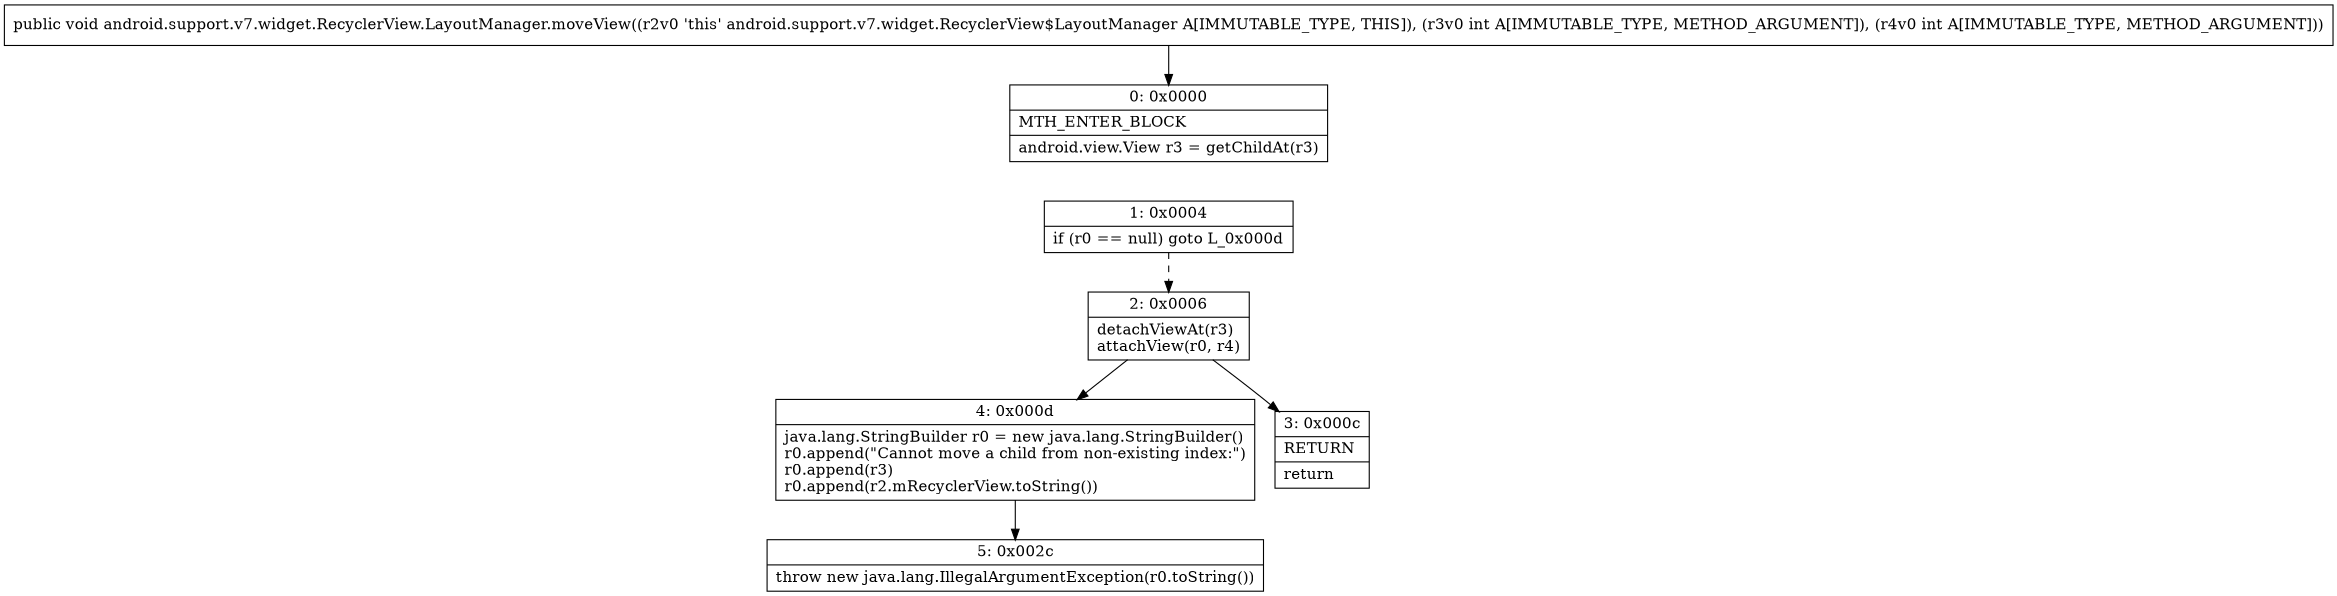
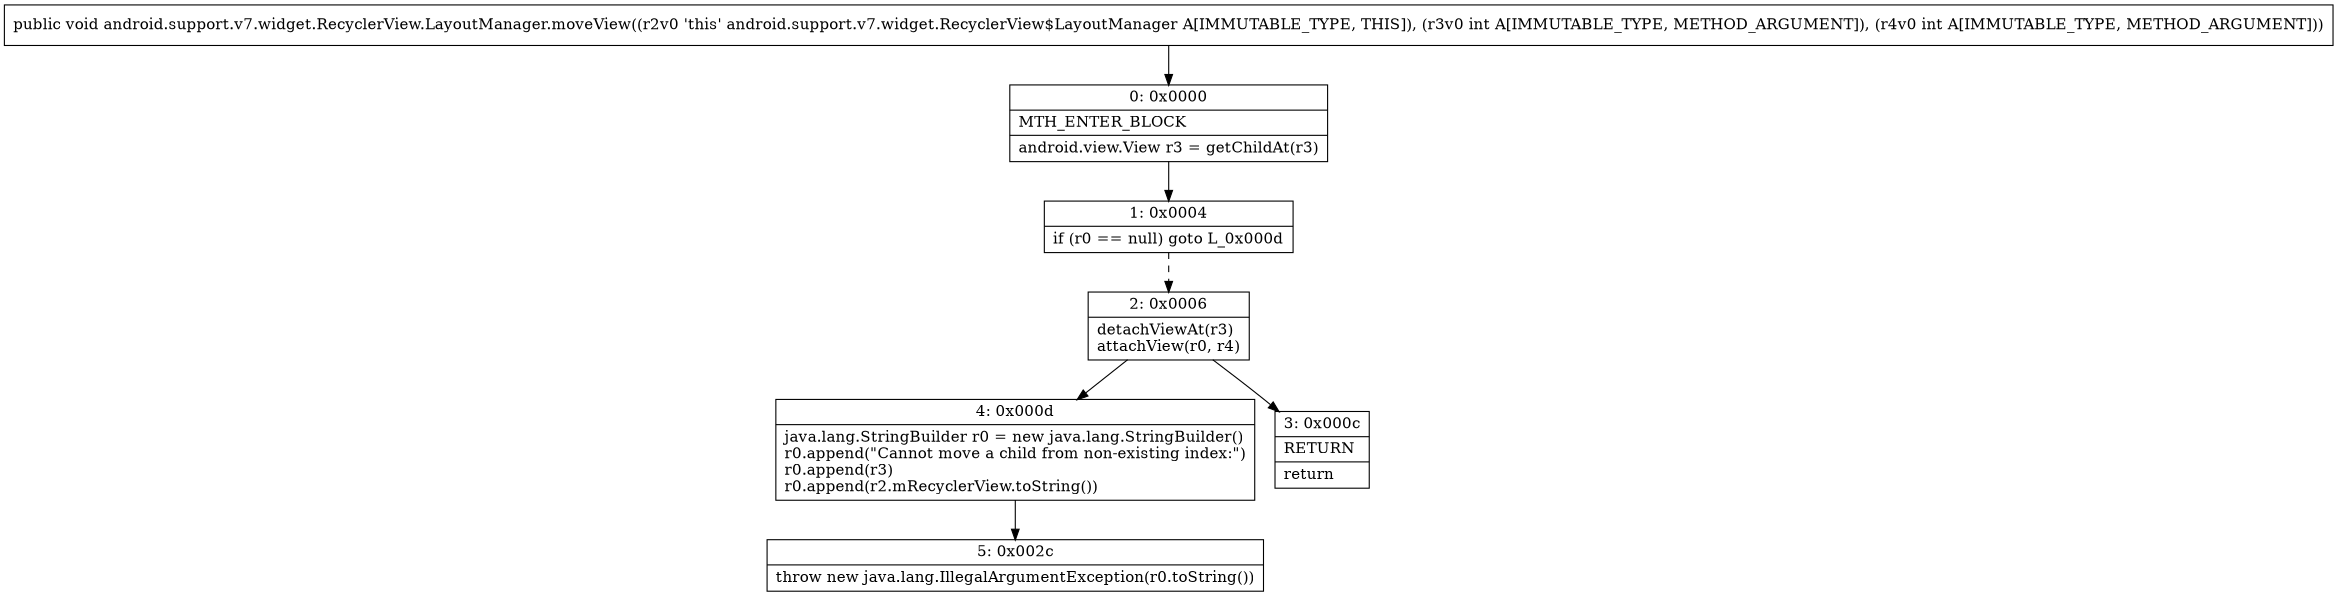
edge "0: 0x0000" -> "1: 0x0004": added
